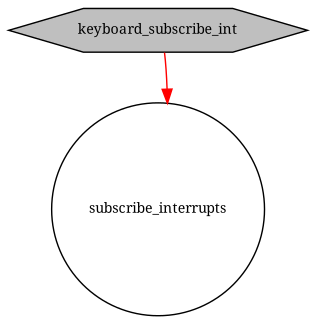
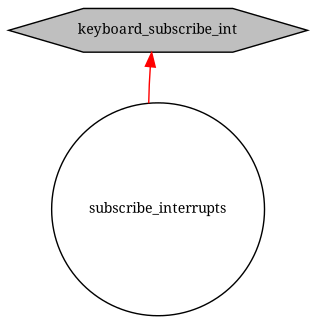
edge "keyboard_subscribe_int" -> "subscribe_interrupts": reversed
